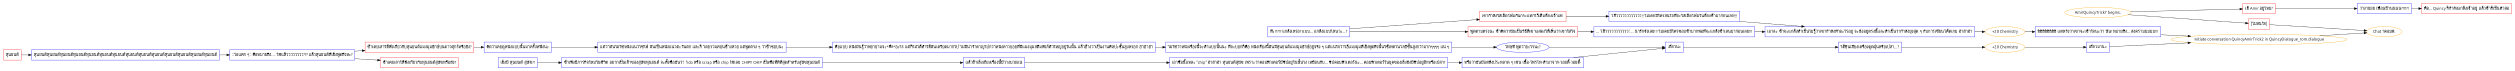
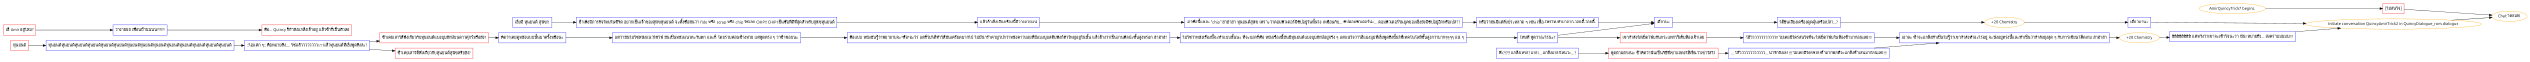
edge "AmirQuincyTrick7 begins." -> "เฮ้ Amir อยู่ไหม?": removed
edge "ห๊ะ?!?!? แกล้งเหรอ? แบบ... แกล้งแบบไหนวะ...?" -> "เขากำลังใส่เม็ดโฟมกันกระแทกไว้เต็มห้องเจ้าเลย": now "โทษที พูดว่าอะไรนะ?" -> "เขากำลังใส่เม็ดโฟมกันกระแทกไว้เต็มห้องเจ้าเลย"
node "โทษที พูดว่าอะไรนะ?": shape ellipse -> box
